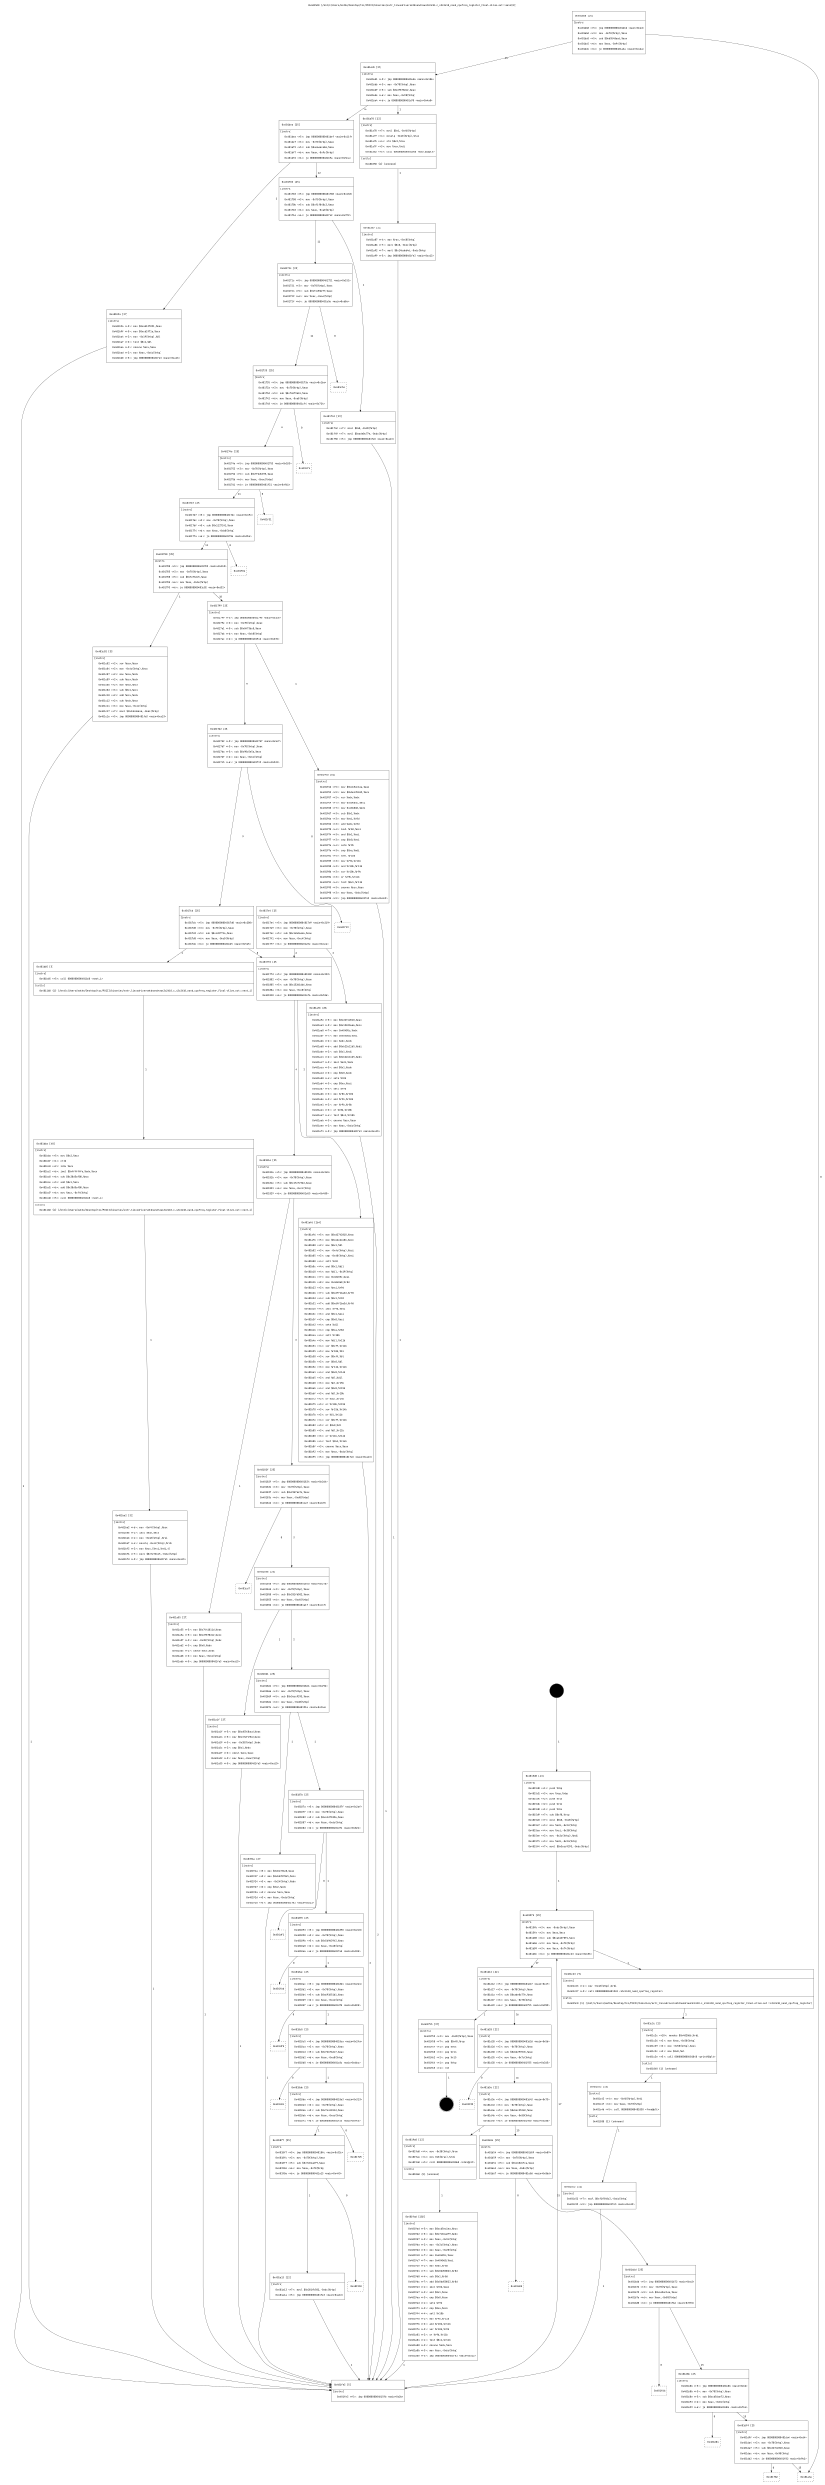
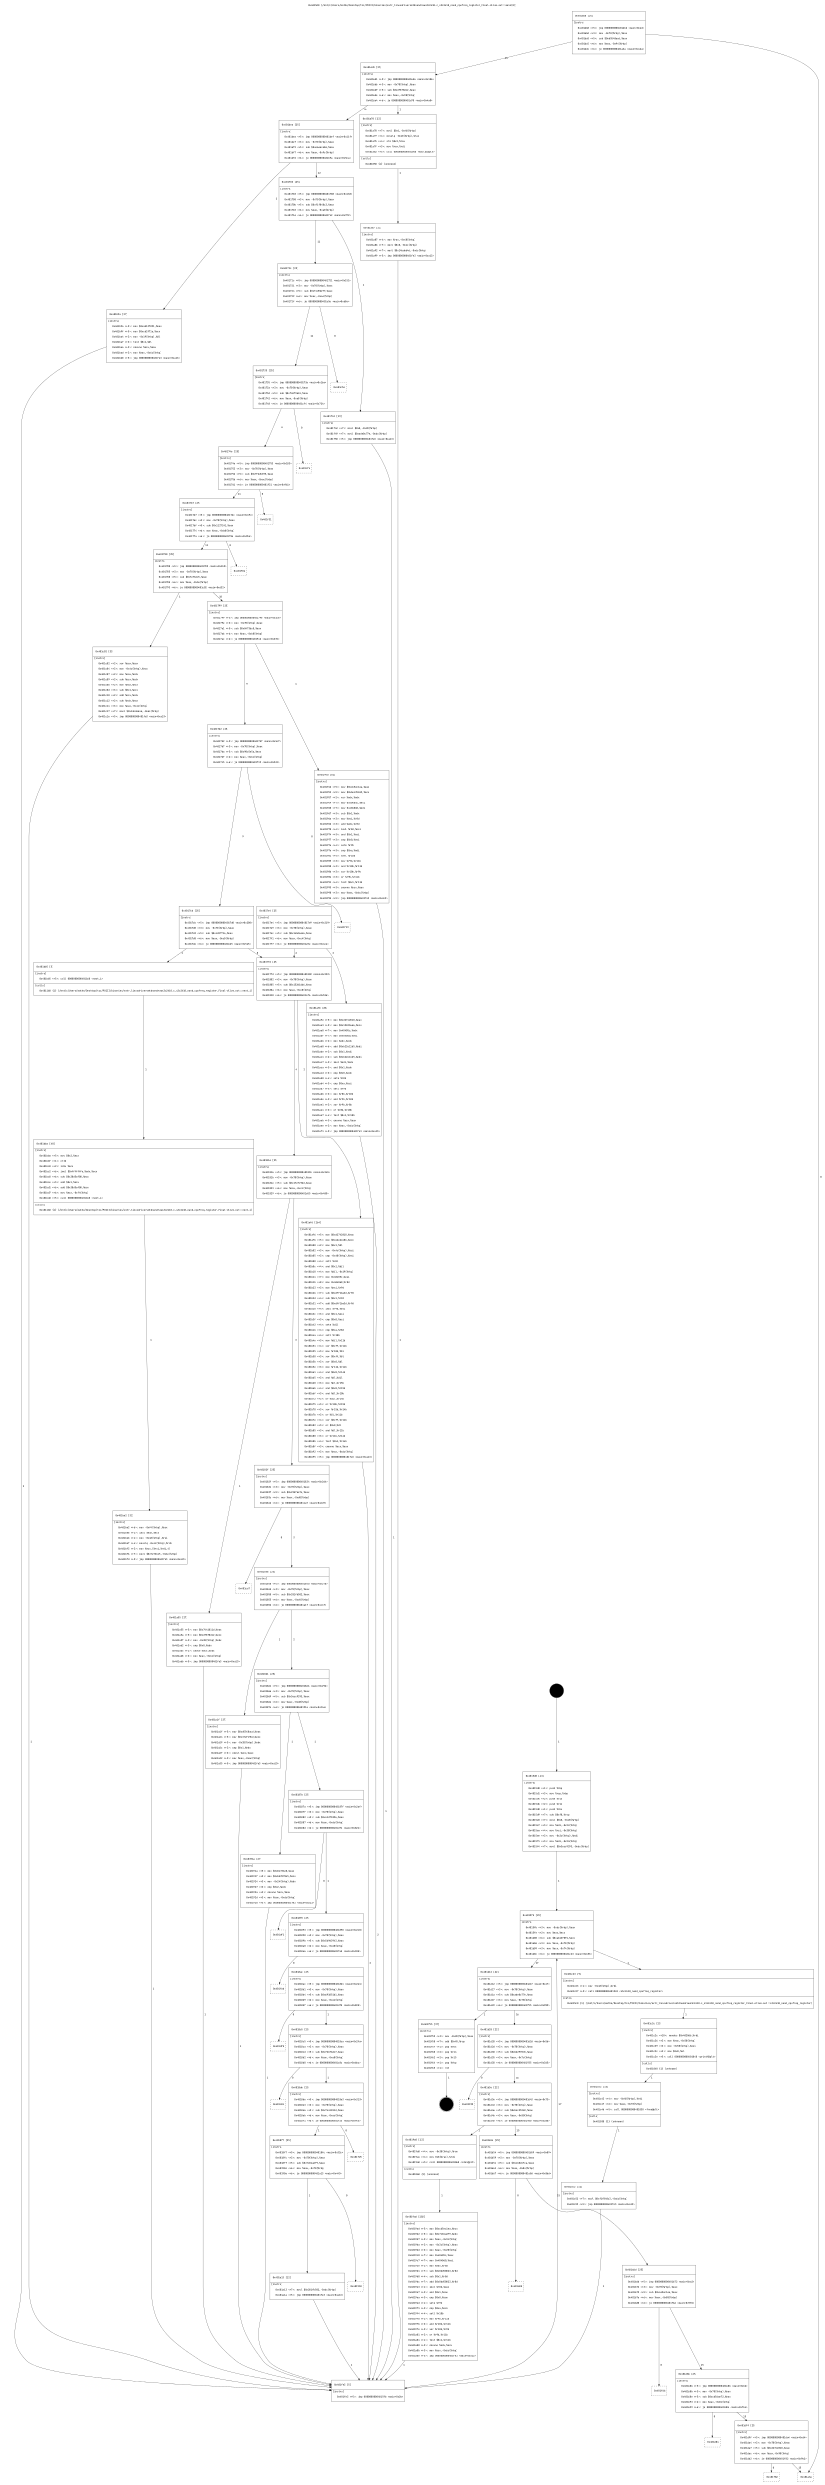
edge "0x401893 [25]" -> "0x4018ac [25]": removed, label "1"
